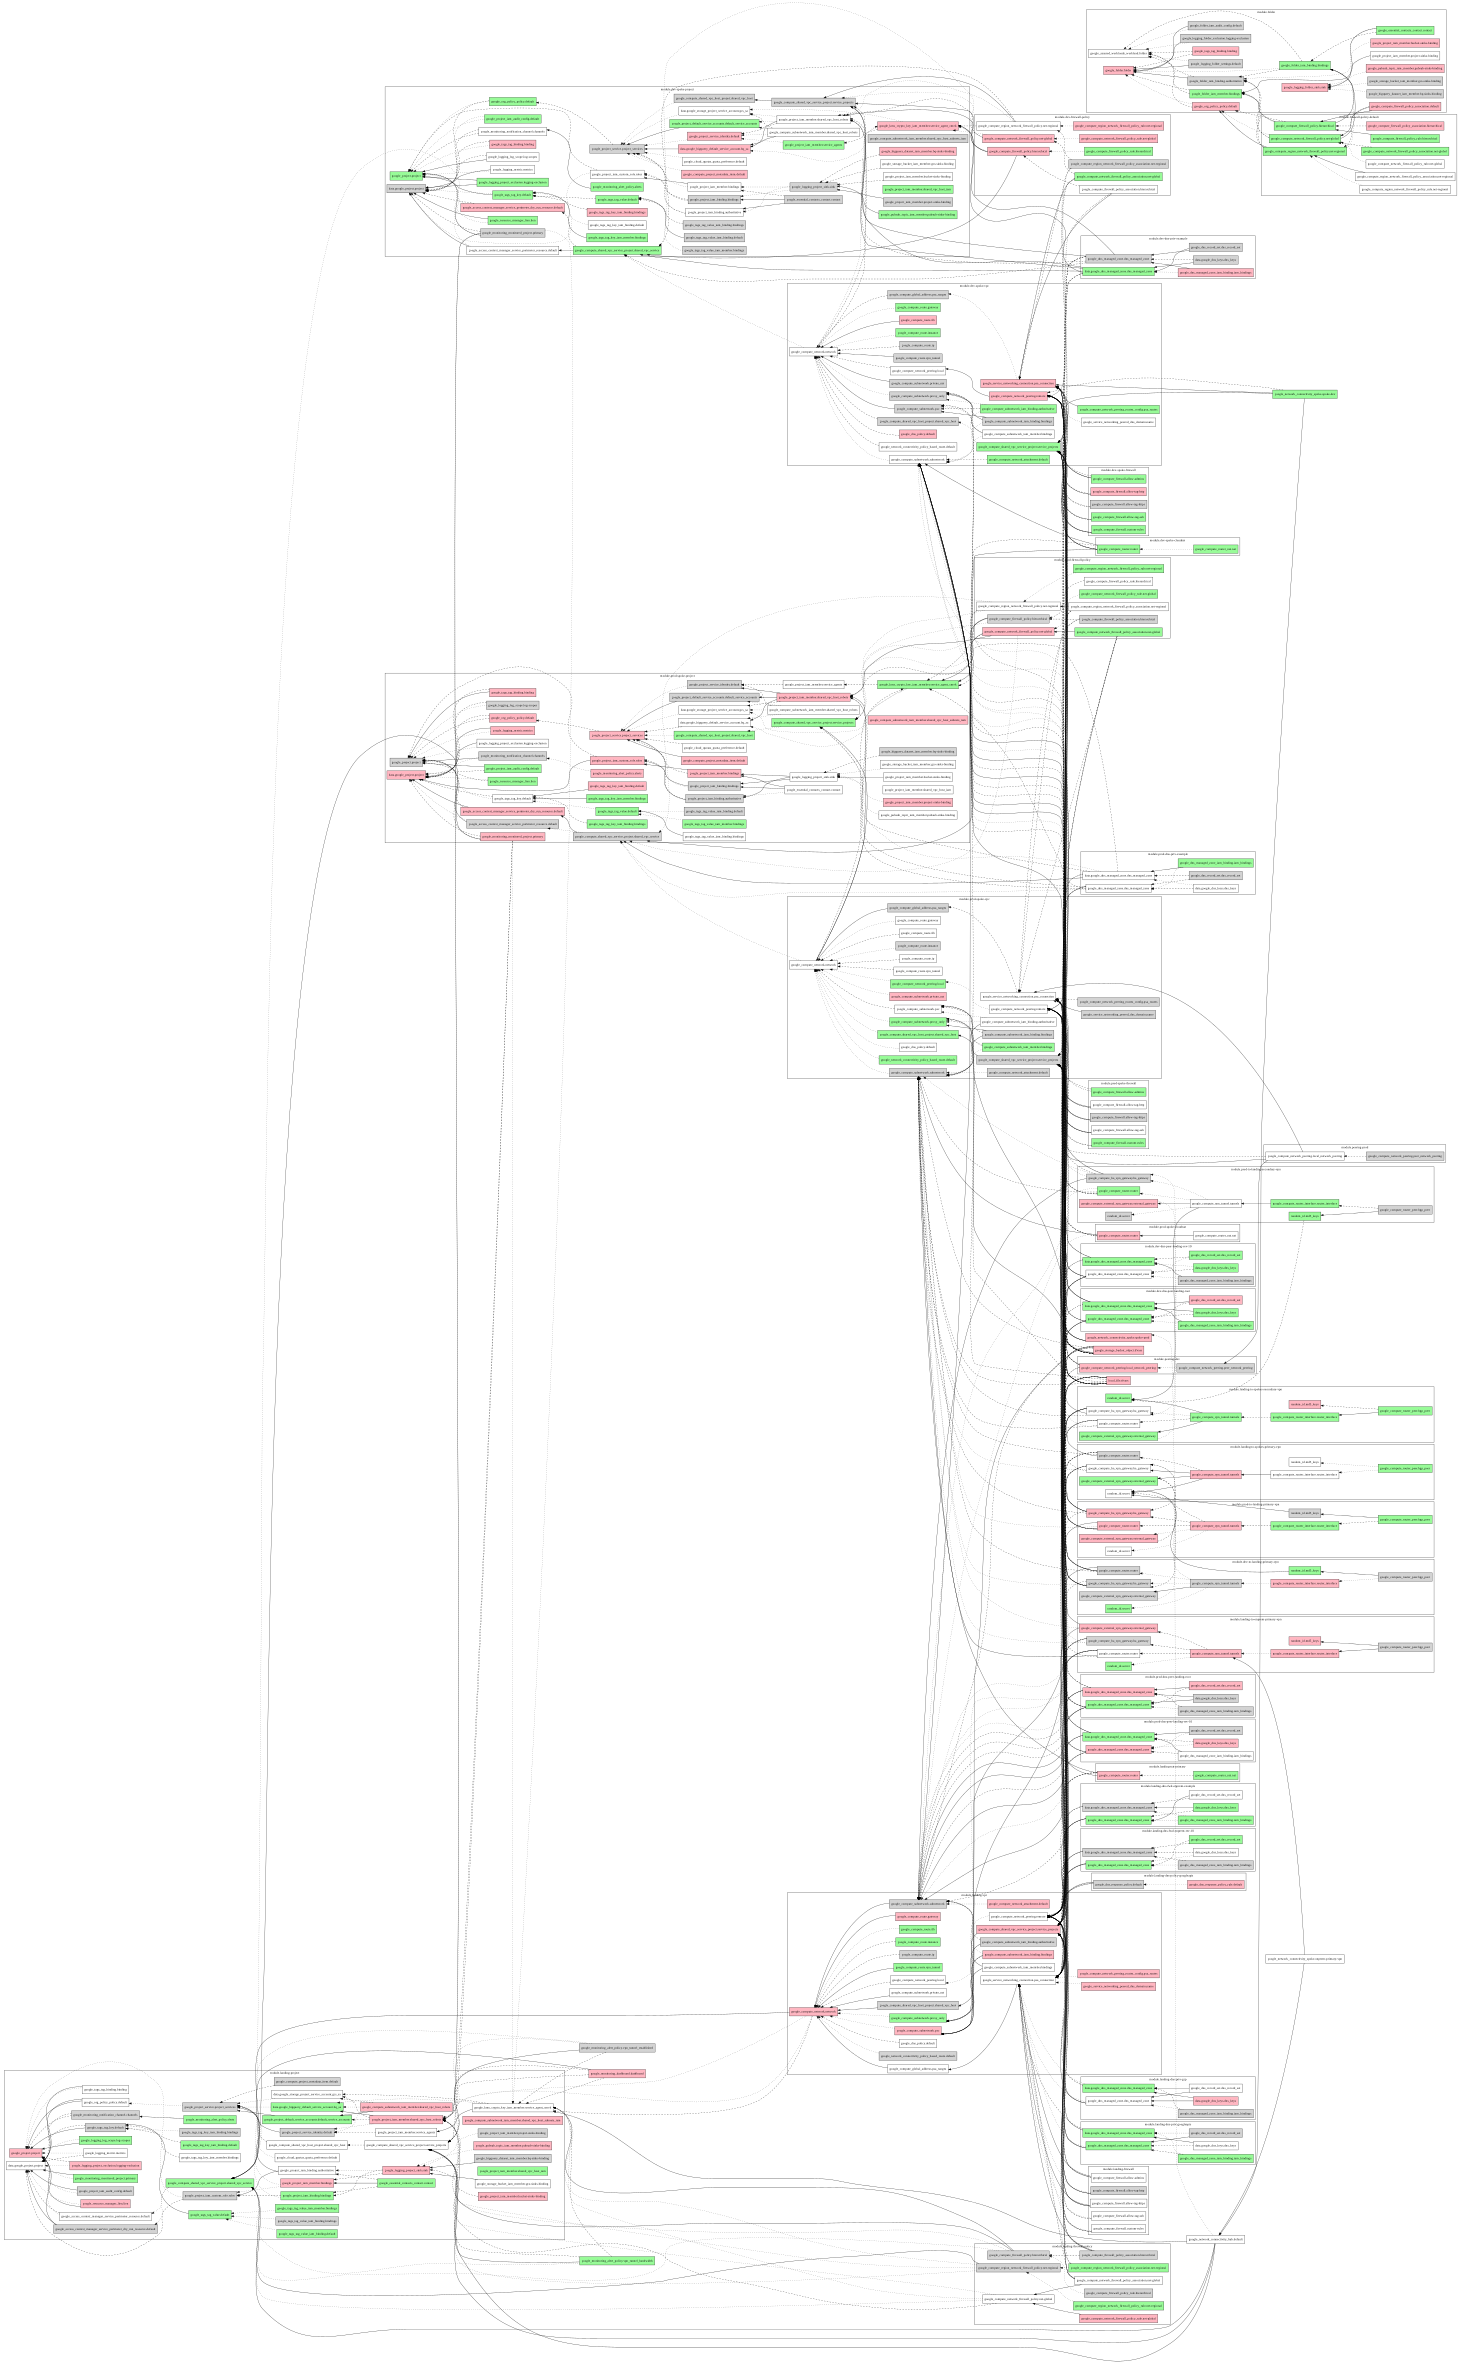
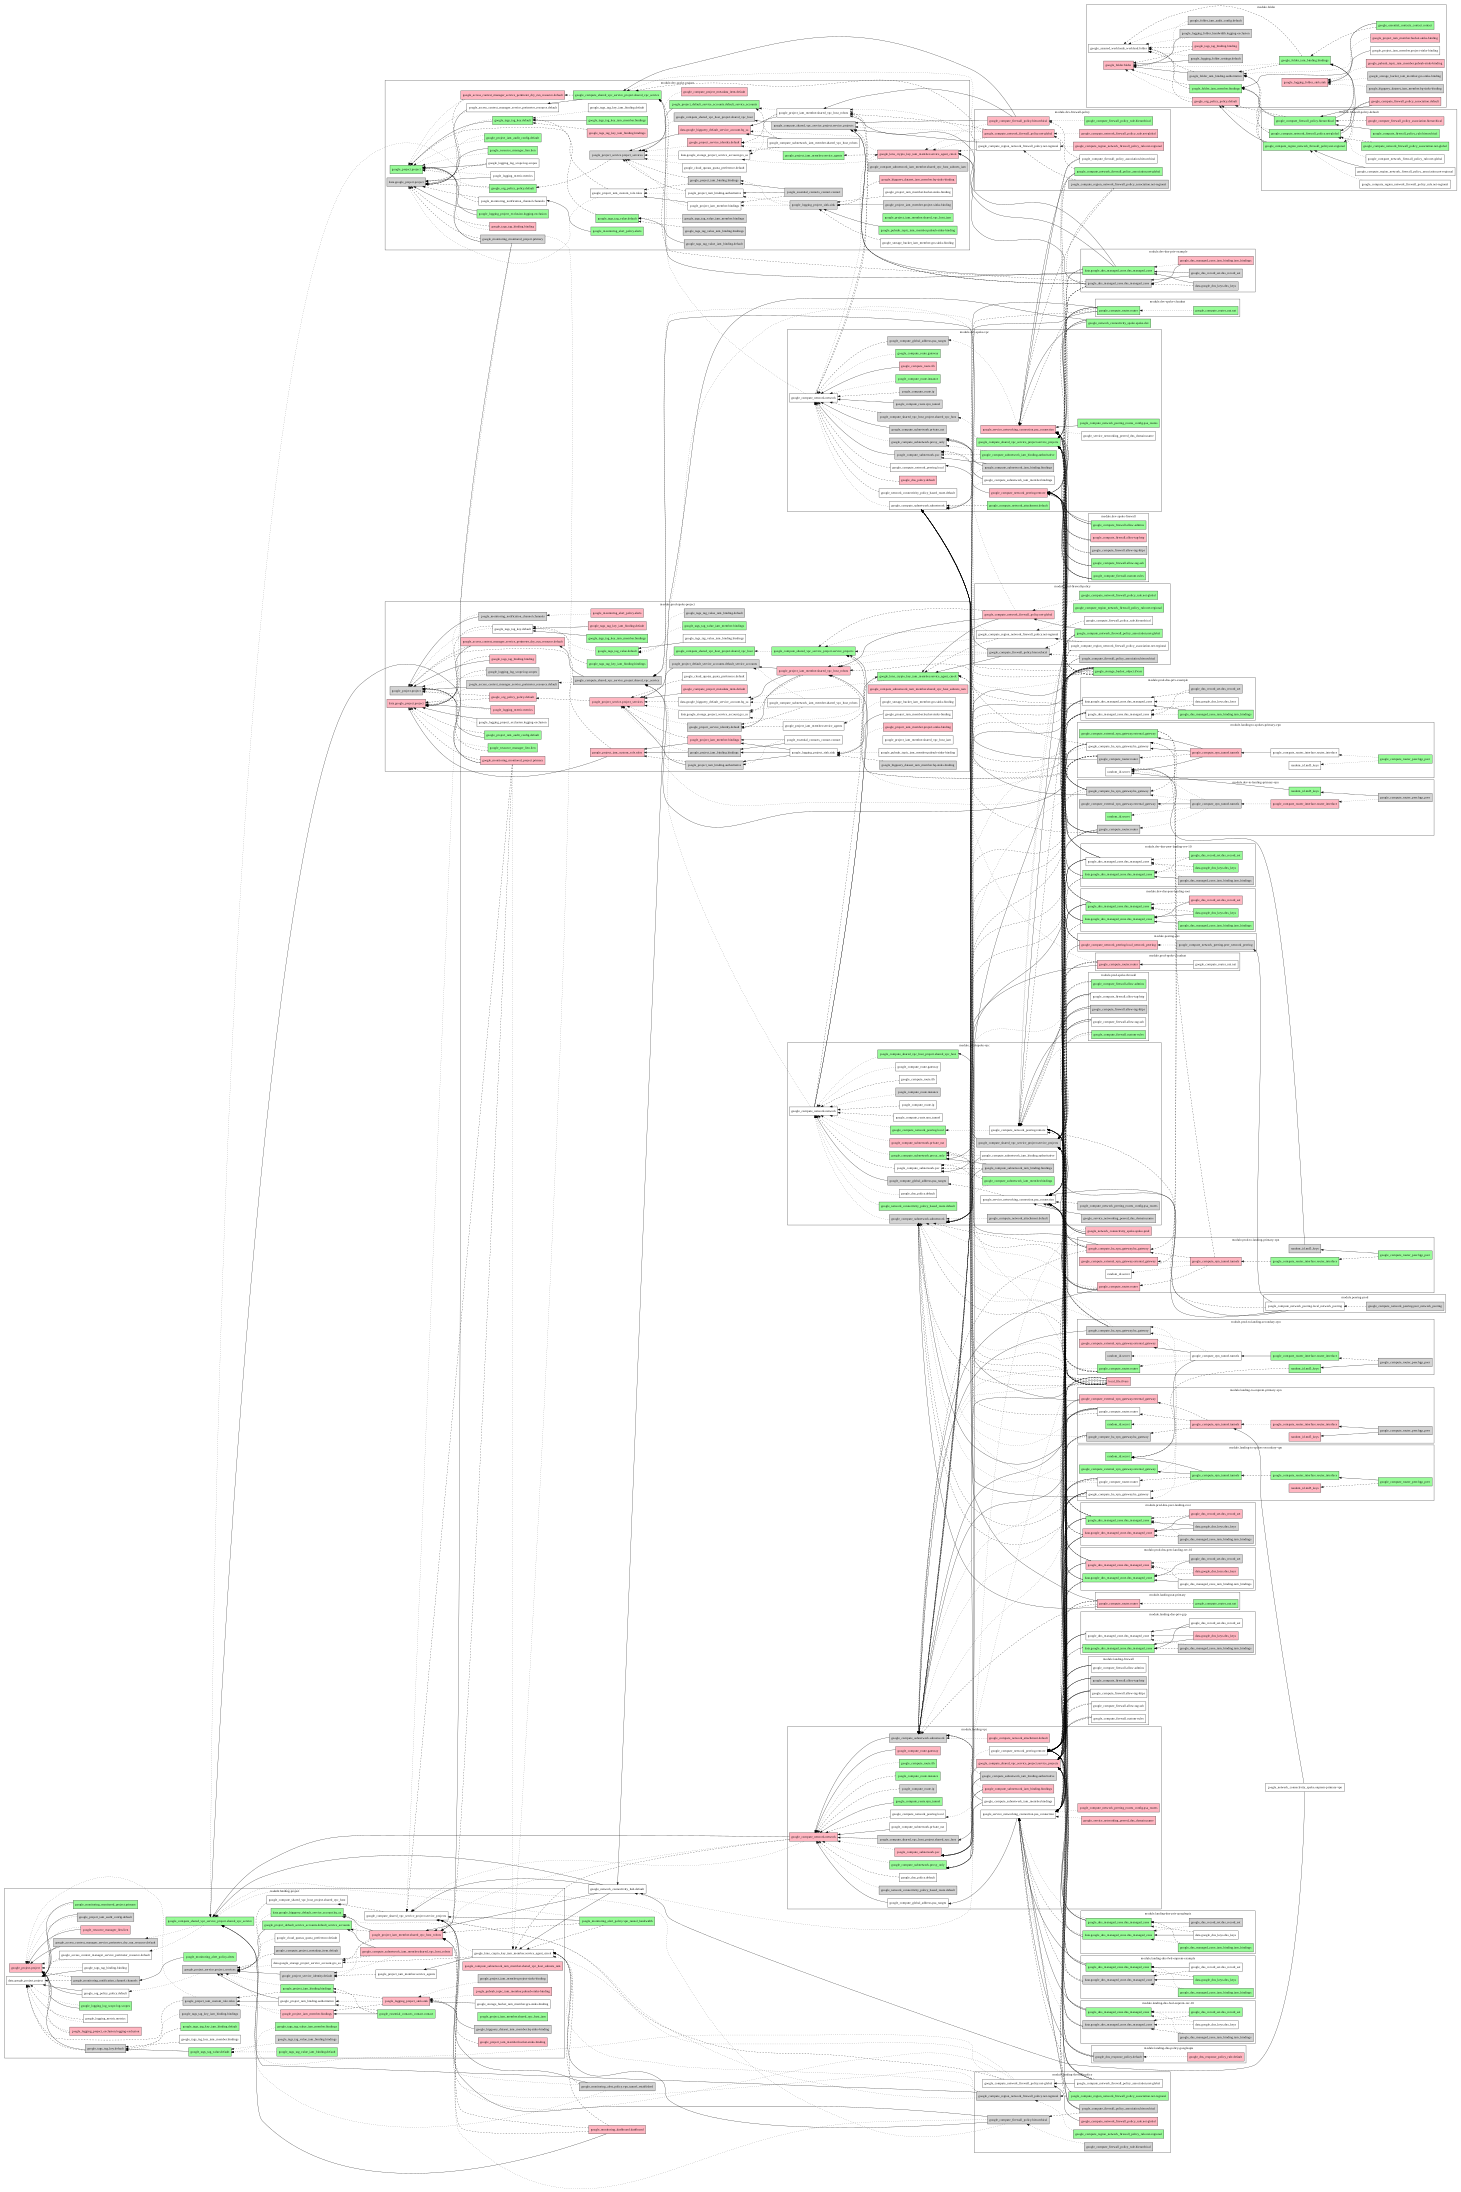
node "google_logging_folder_exclusion.logging-exclusion": label "google_logging_folder_exclusion.logging-exclusion" -> "google_logging_folder_bandwidth.logging-exclusion"
edge "google_folder_iam_audit_config.default" -> "google_folder.folder": style solid -> dotted
node "google_storage_bucket_object.tfvars": fillcolor lightpink -> palegreen
edge "google_network_connectivity_hub.default" -> "google_network_connectivity_spoke.spoke-prod": reversed
